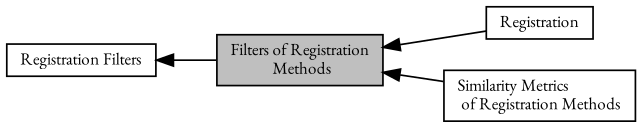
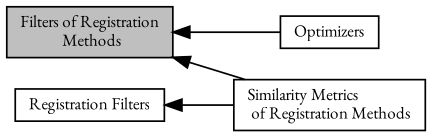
node "Registration": label "Registration" -> "Optimizers"
edge "Filters of Registration Methods" -> "Registration Filters": now "Similarity Metrics of Registration Methods" -> "Registration Filters"
